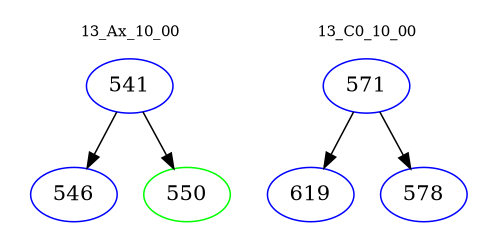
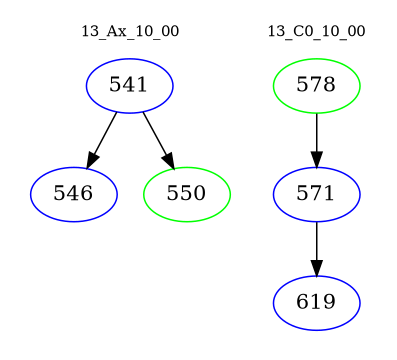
edge "571" -> "578": reversed
node "578": color blue -> green
